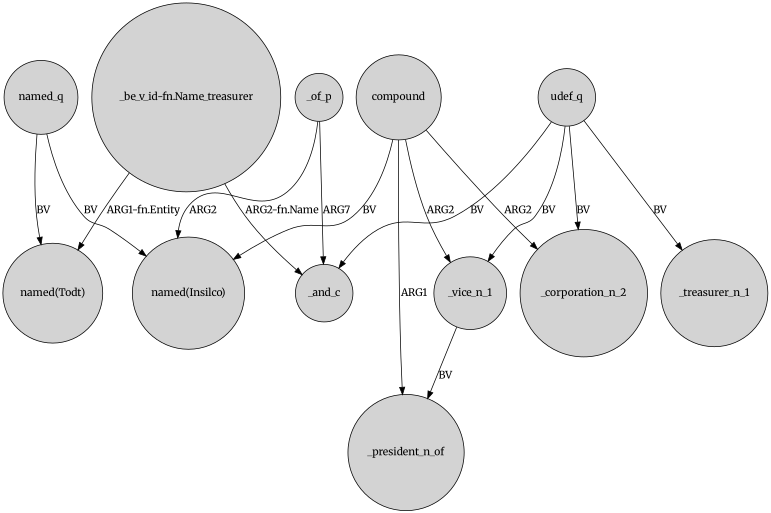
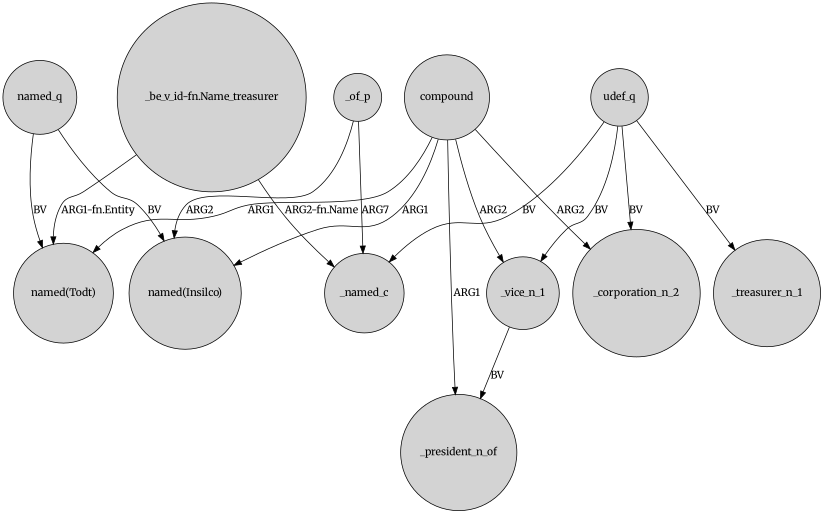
edge "compound" -> "named(Todt)": added, label "ARG1"
edge "compound" -> "named(Insilco)": label "BV" -> "ARG1"
node "_and_c": label "_and_c" -> "_named_c"
